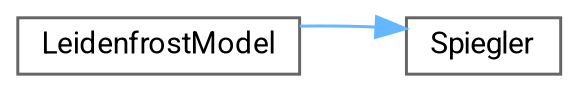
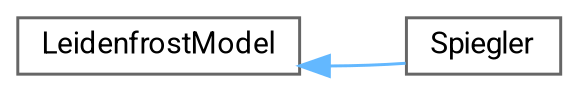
edge "LeidenfrostModel" -> "Spiegler": reversed
